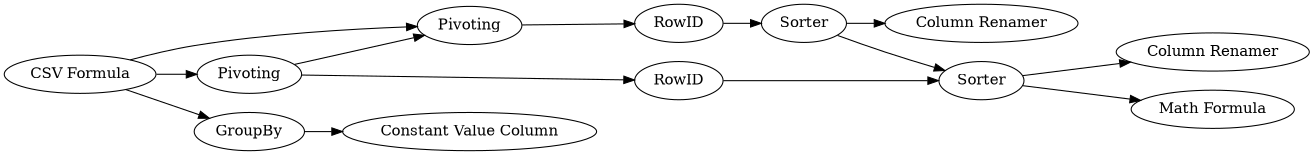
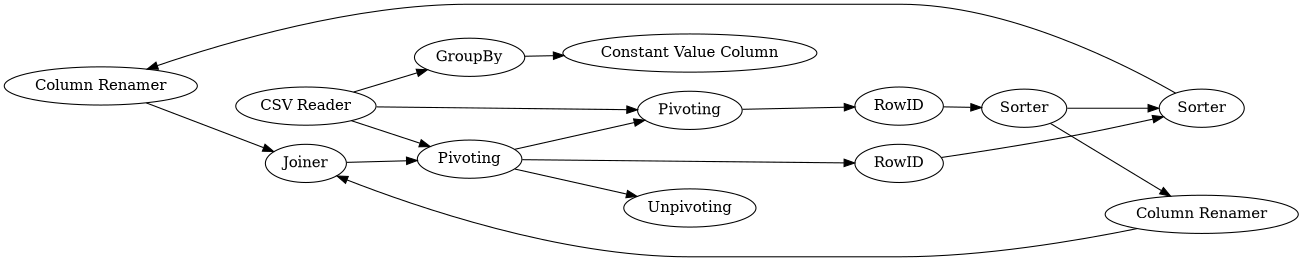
node "CSV Formula": label "CSV Formula" -> "CSV Reader"
node "Math Formula": removed
node "Joiner": added
node "Unpivoting": added
